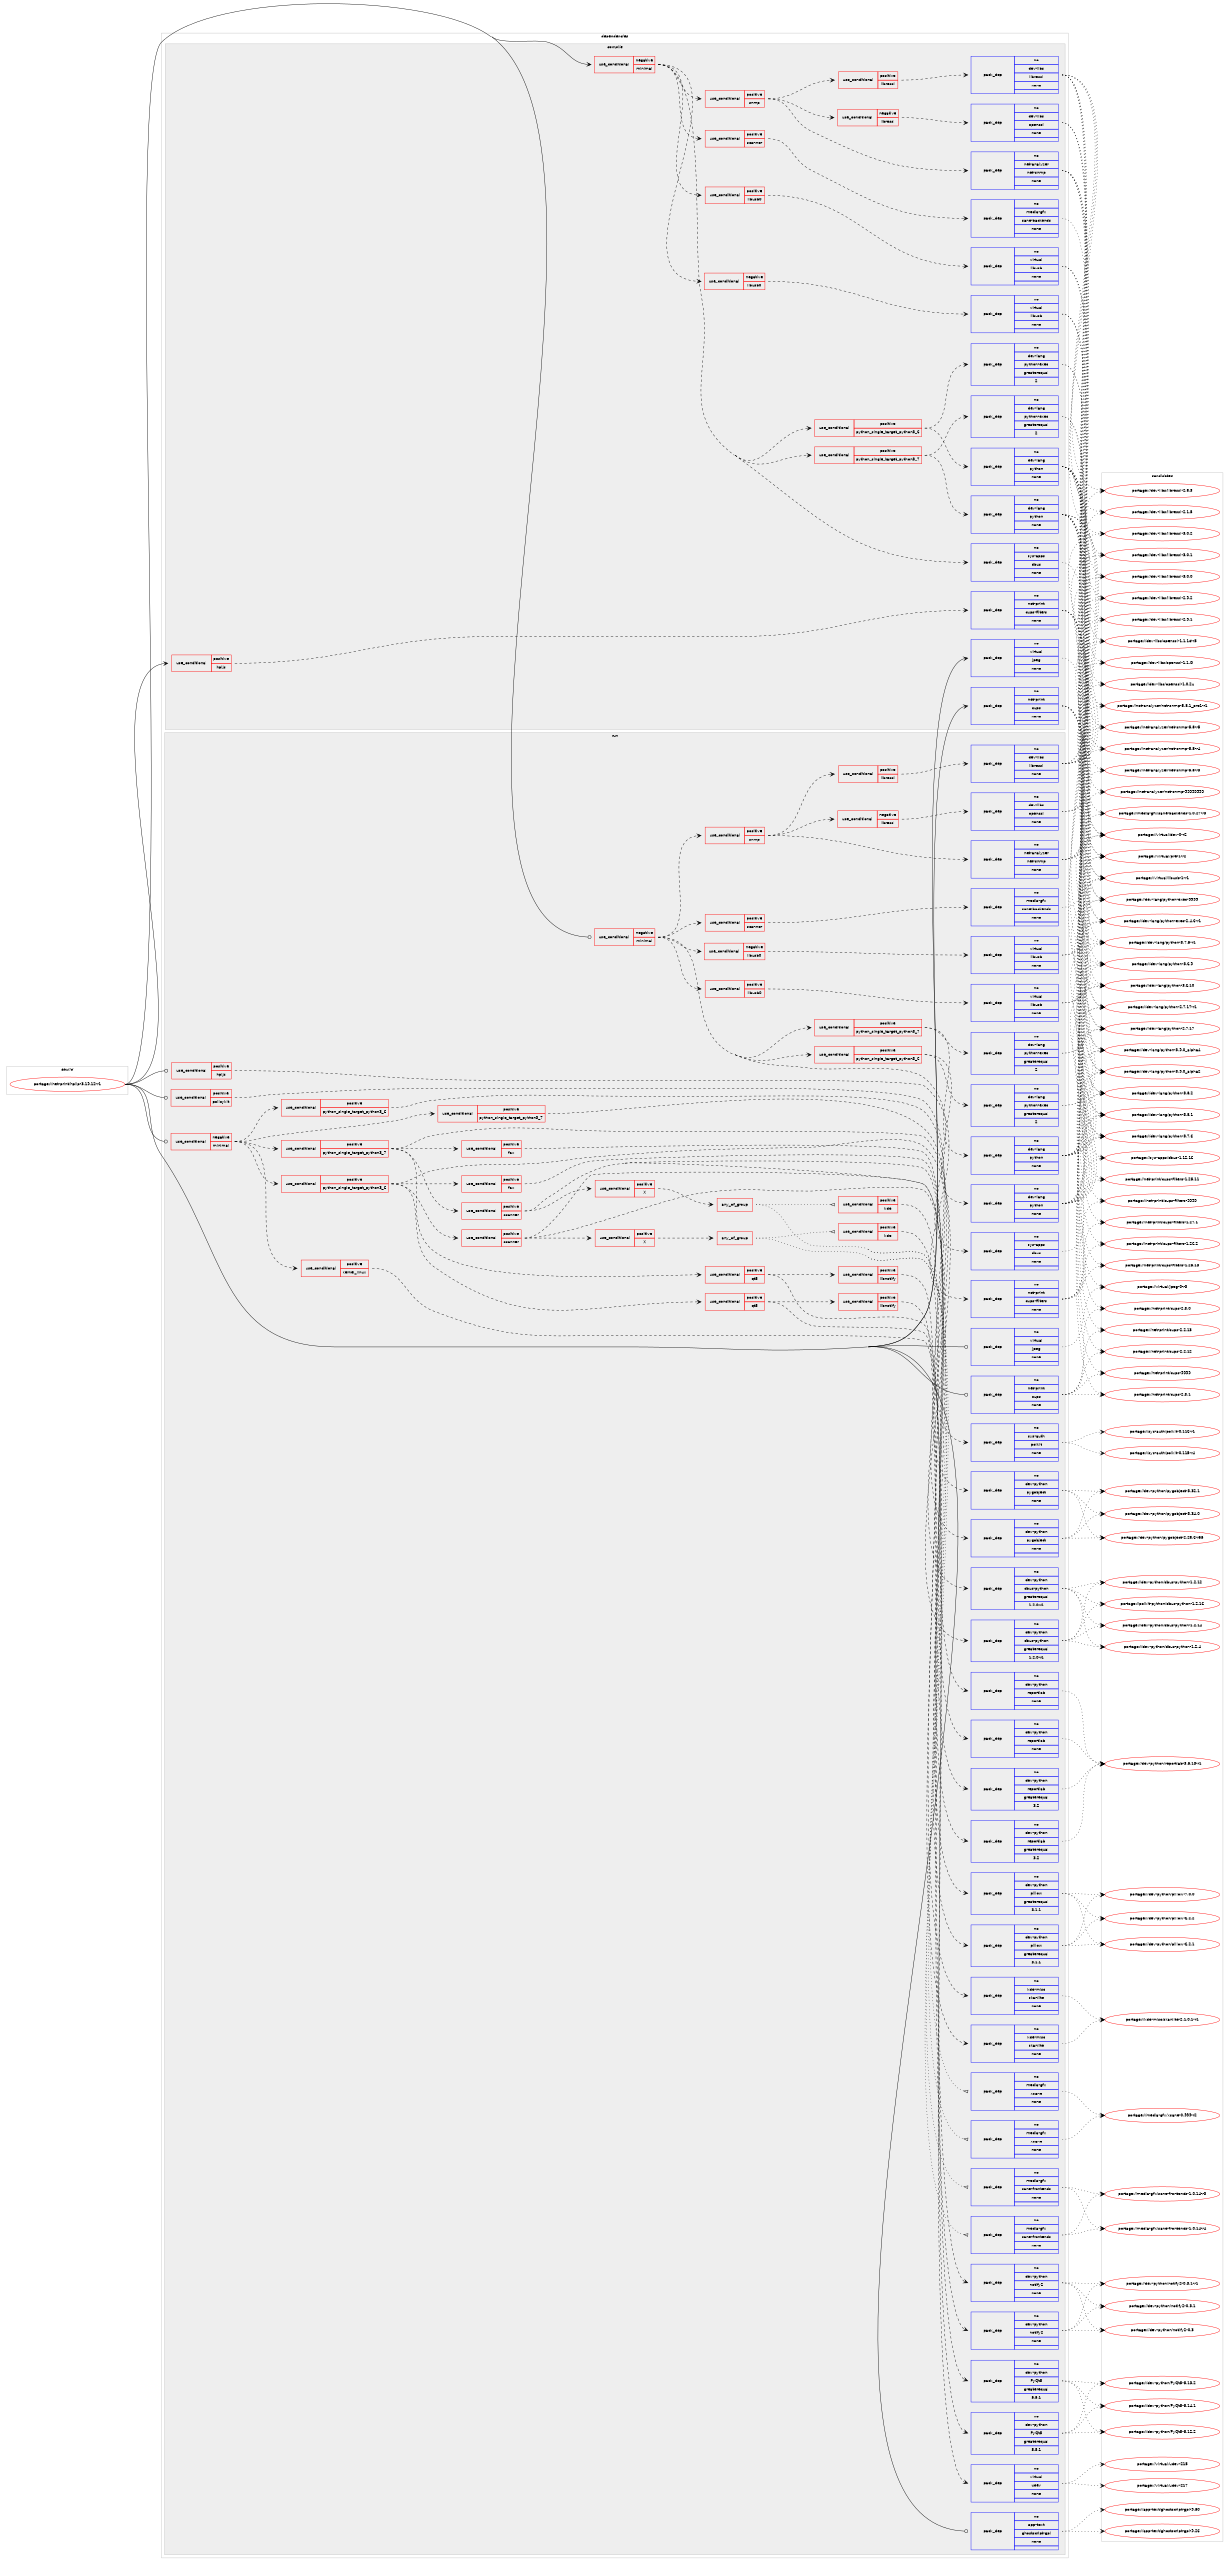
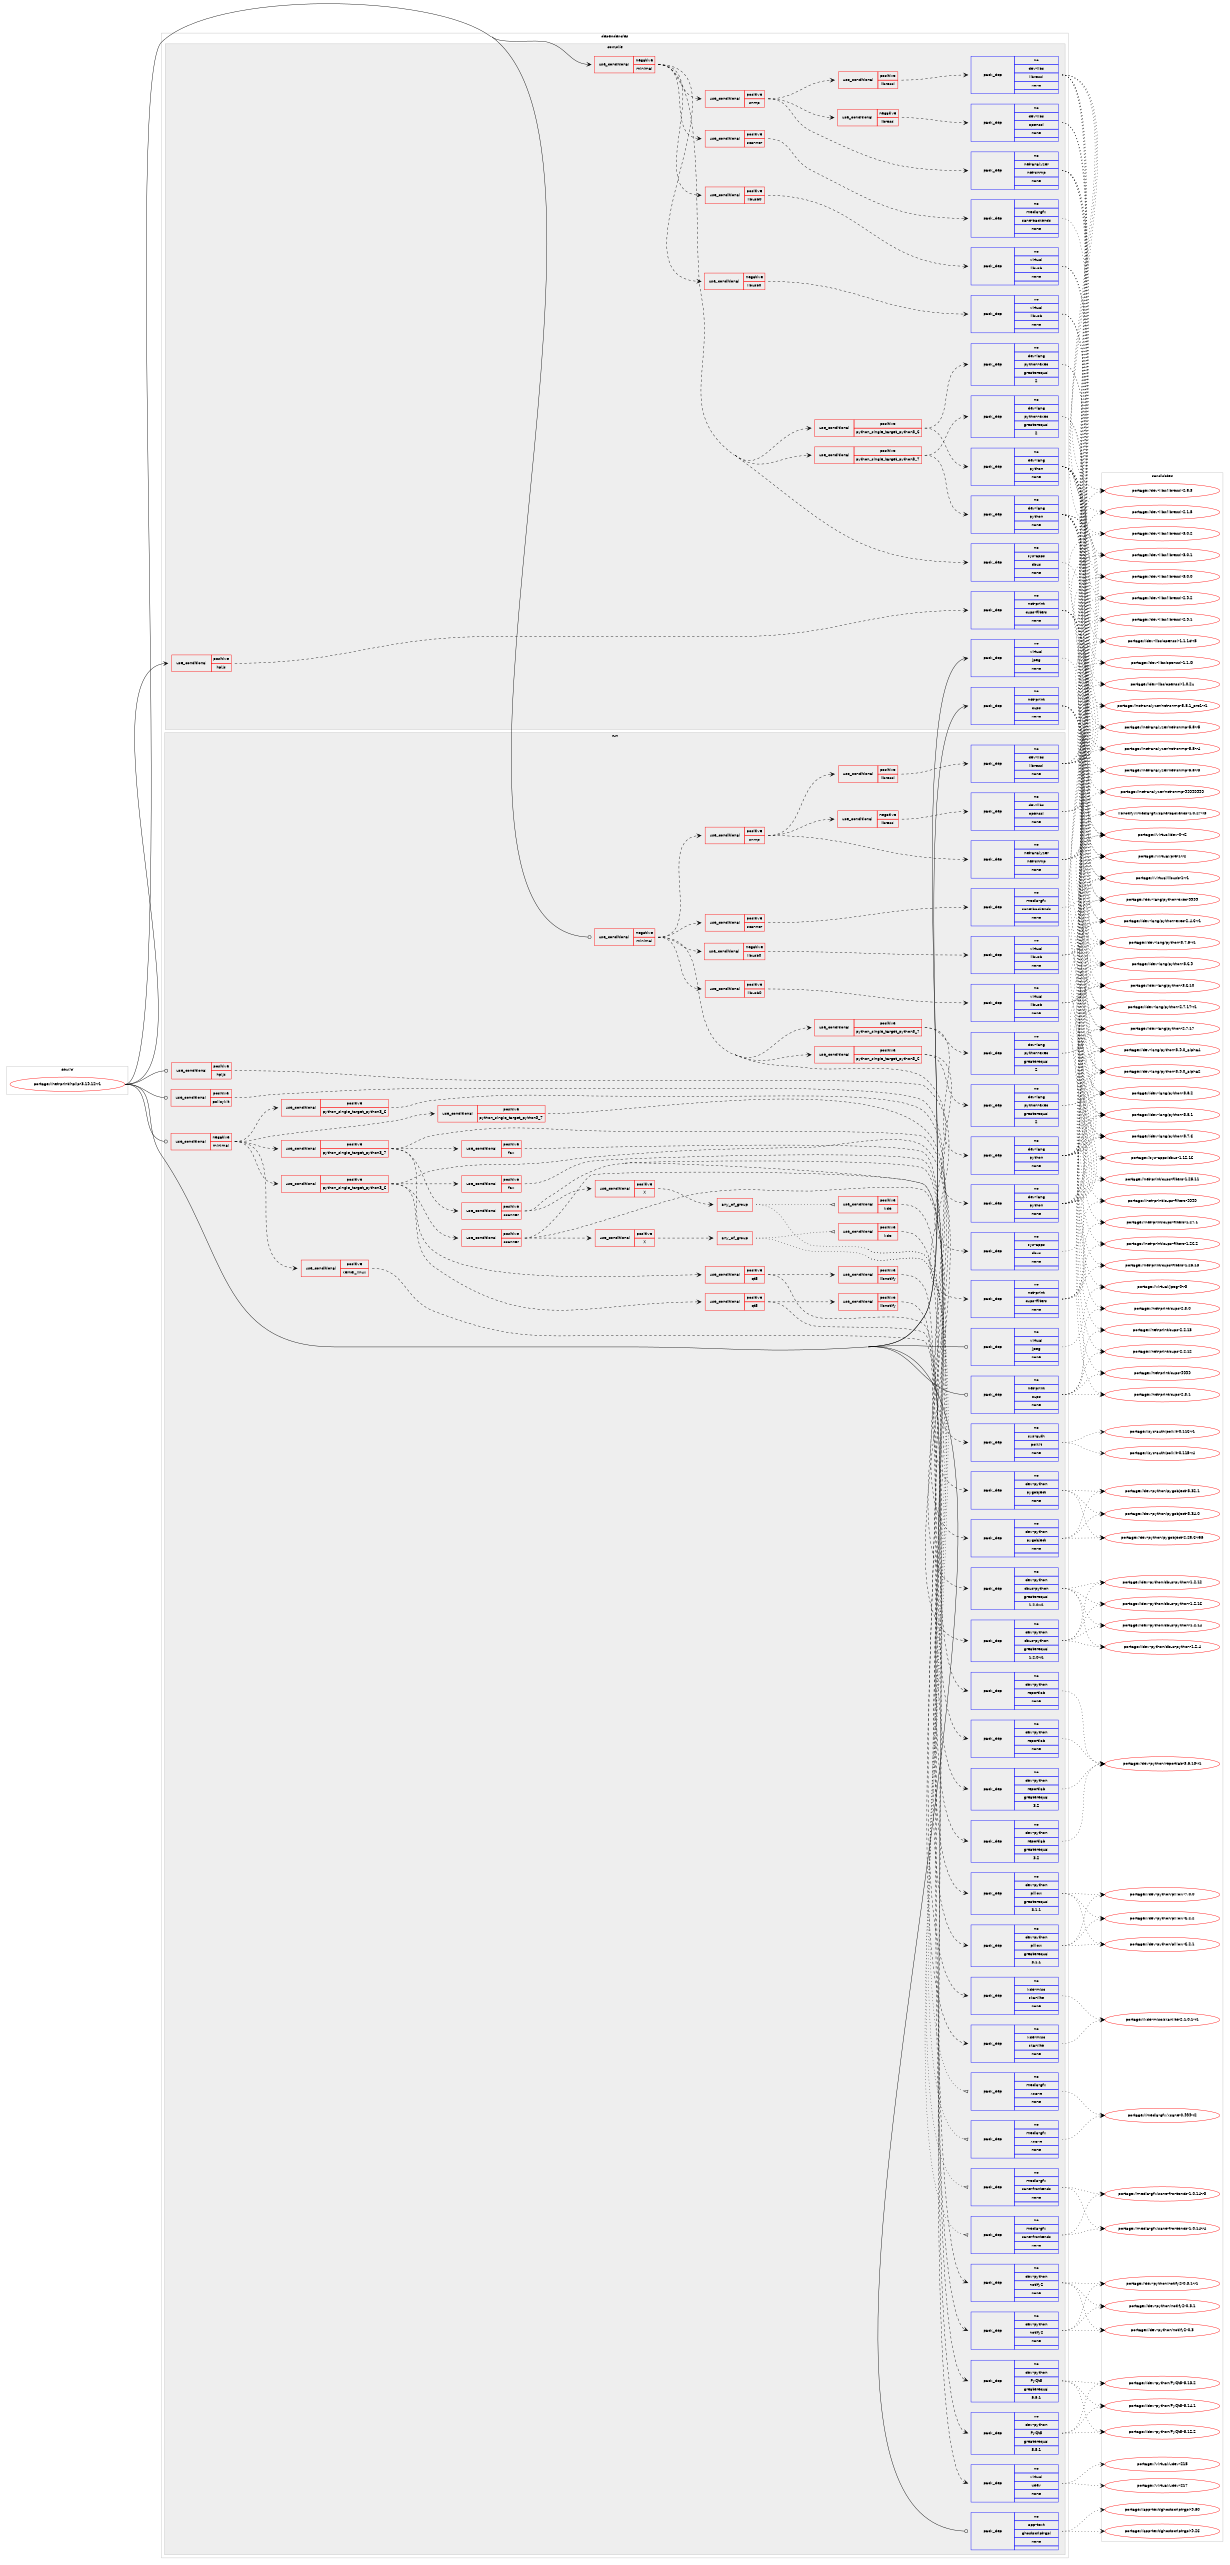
node "portage://media-gfx/sane-backends-1.0.27-r3": label "portage://media-gfx/sane-backends-1.0.27-r3" -> "libnotify://media-gfx/sane-backends-1.0.27-r3"
node "portage://polkit-python/dbus-python-1.2.16": label "portage://polkit-python/dbus-python-1.2.16" -> "portage://dev-python/dbus-python-1.2.16"
